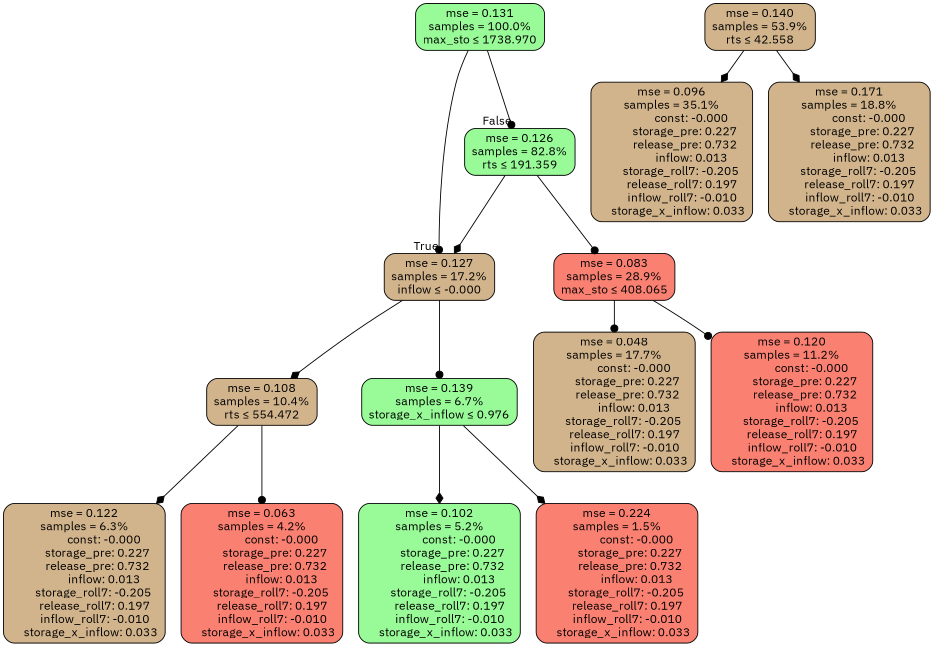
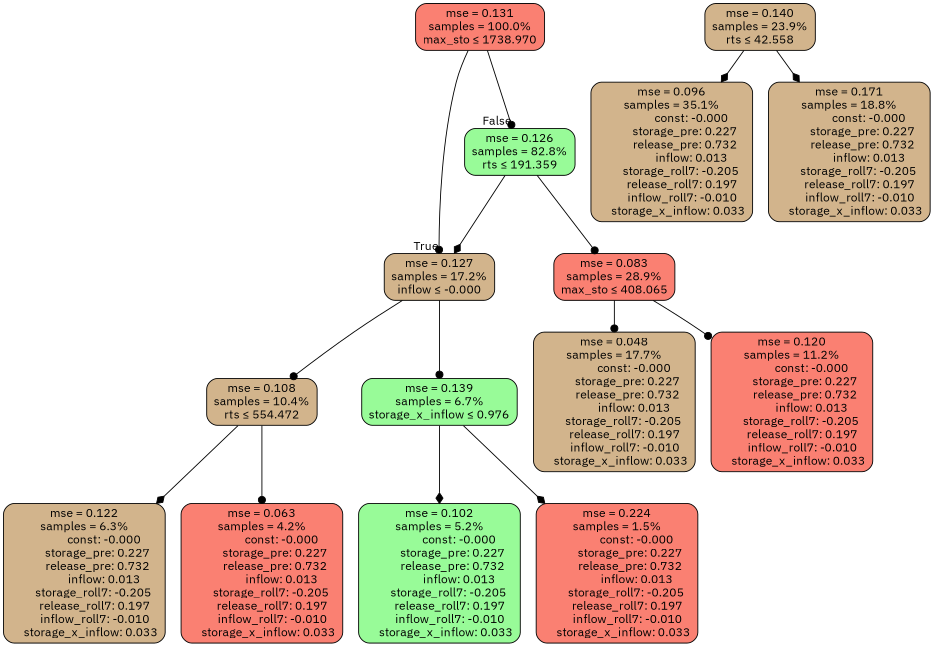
node "mse = 0.131 samples = 100.0% max_sto ≤ 1738.970": fillcolor palegreen -> salmon
node "mse = 0.140 samples = 53.9% rts ≤ 42.558": label "mse = 0.140 samples = 53.9% rts ≤ 42.558" -> "mse = 0.140 samples = 23.9% rts ≤ 42.558"
edge "mse = 0.127 samples = 17.2% inflow ≤ -0.000" -> "mse = 0.108 samples = 10.4% rts ≤ 554.472": arrowhead diamond -> dot
